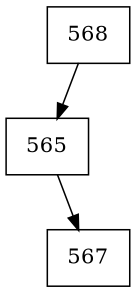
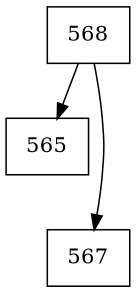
edge "565" -> "567": now "568" -> "567"
